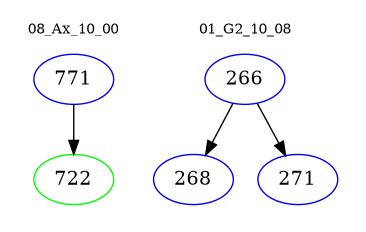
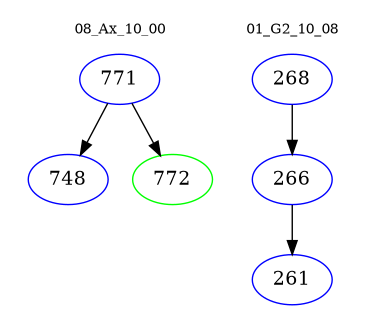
edge "266" -> "268": reversed
node "748": added
node "722": label "722" -> "772"
node "271": label "271" -> "261"
